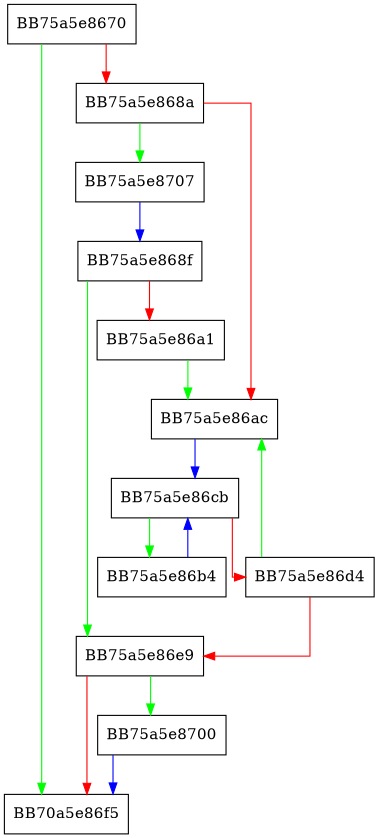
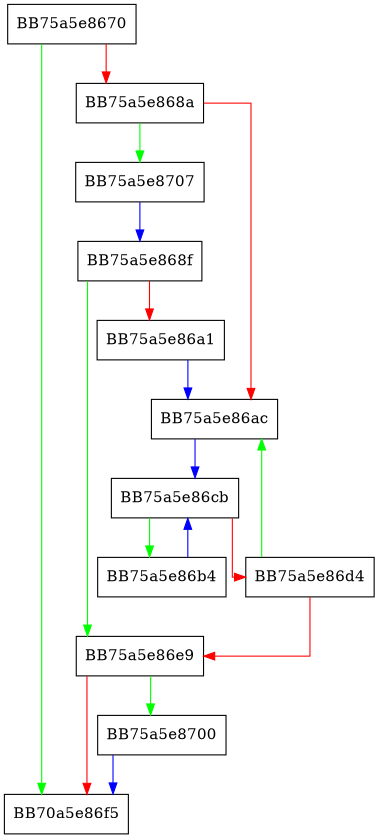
edge "BB75a5e86a1" -> "BB75a5e86ac": color green -> blue
